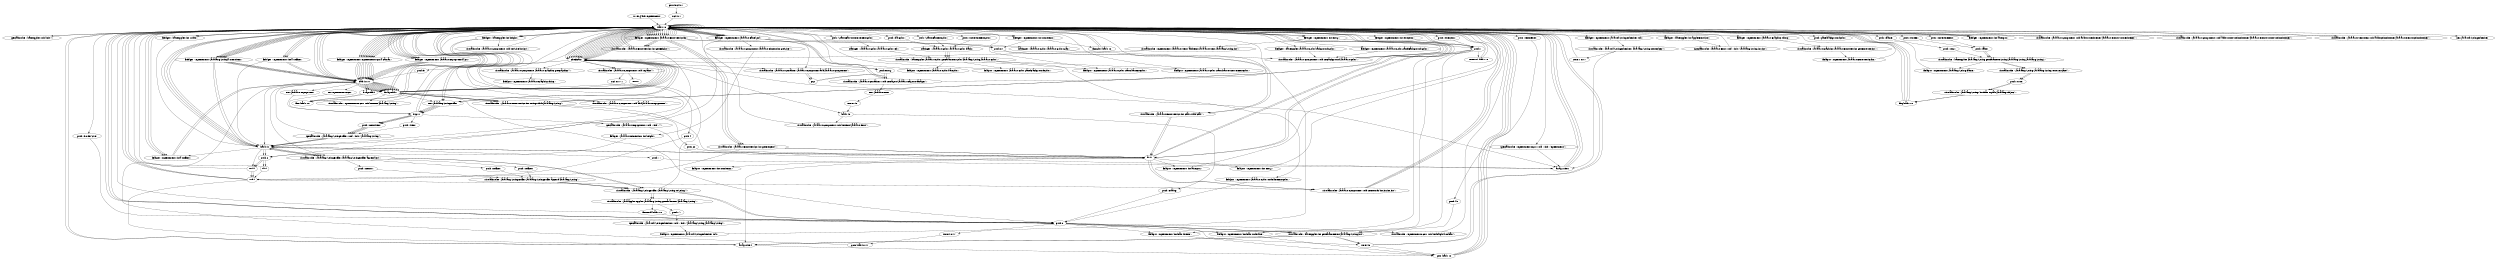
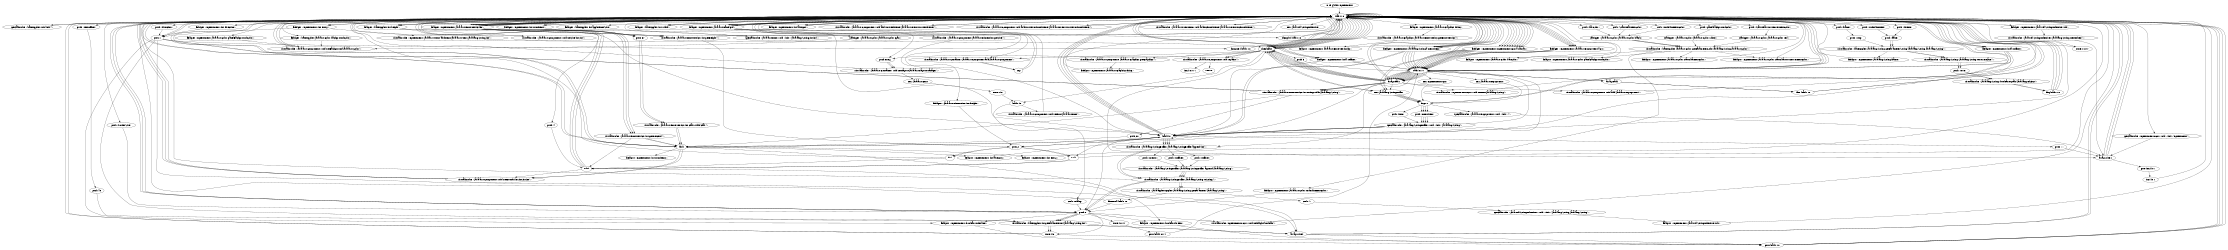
edge "load.r r0" -> "fieldput <DJTextmenu: java.awt.Color statusbarTextColor>": reversed
node "staticget <java.awt.Color: java.awt.Color white>": added
node "setFont.i load.r r0": label "setFont.i load.r r0" -> "ifcmpne.i load.r r0"
edge "load.i i0" -> "fieldget <DJTextmenu: int[] Xoffset>": reversed
edge "arraywrite.r" -> "goto inc.i i0 1": added
